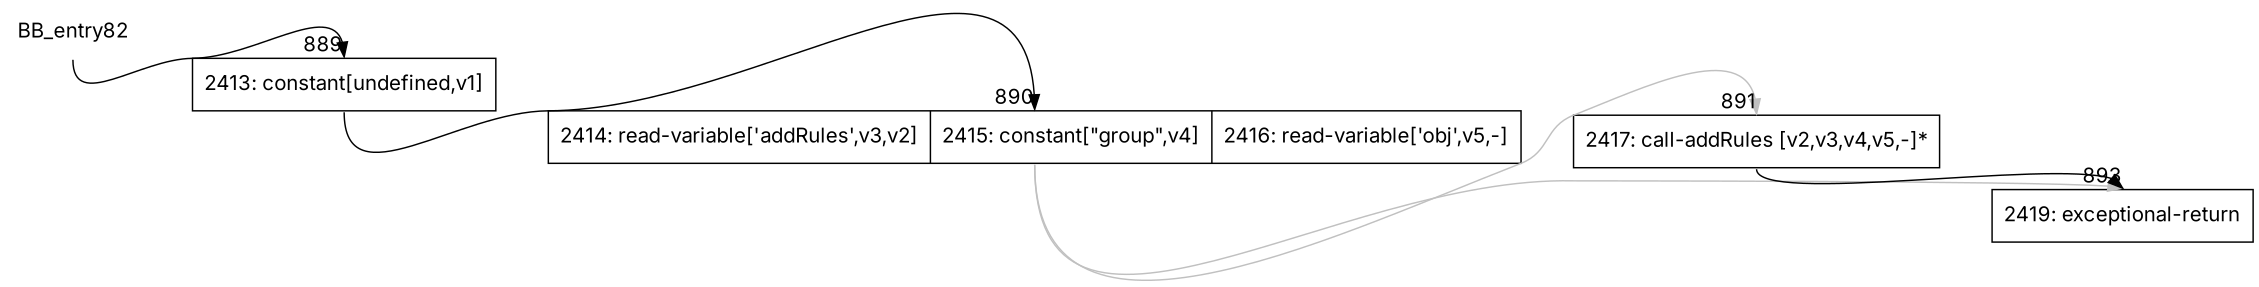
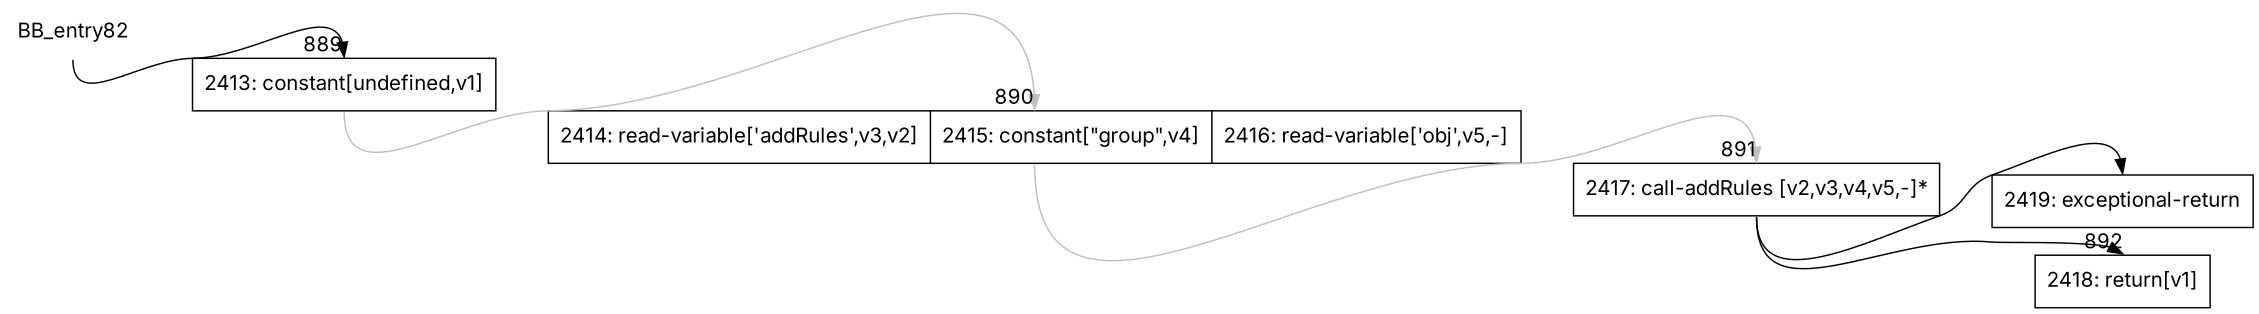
edge "2413: constant[undefined,v1]" -> "2414: read-variable['addRules',v3,v2]": color black -> gray
edge "2414: read-variable['addRules',v3,v2]" -> "2419: exceptional-return": removed
node "2418: return[v1]": added
